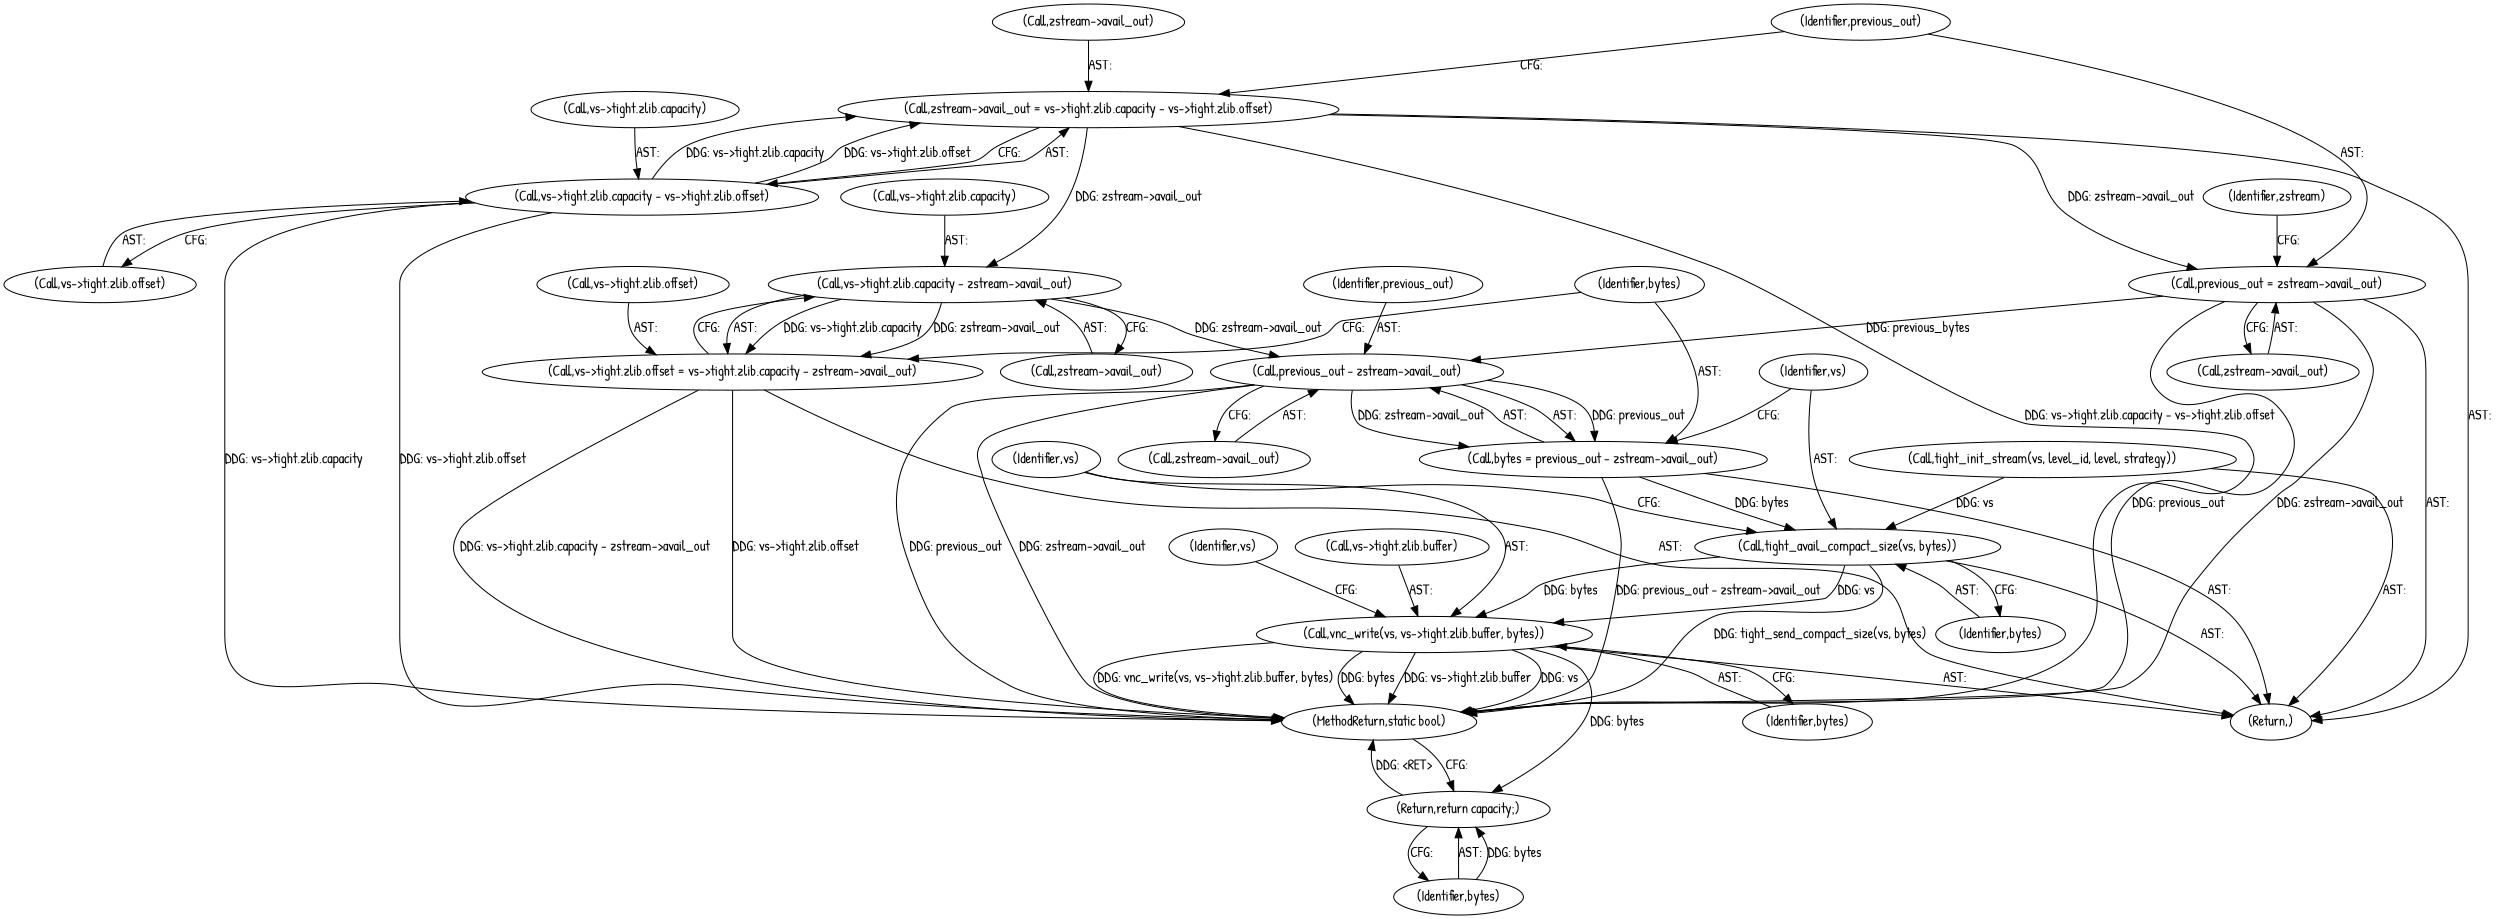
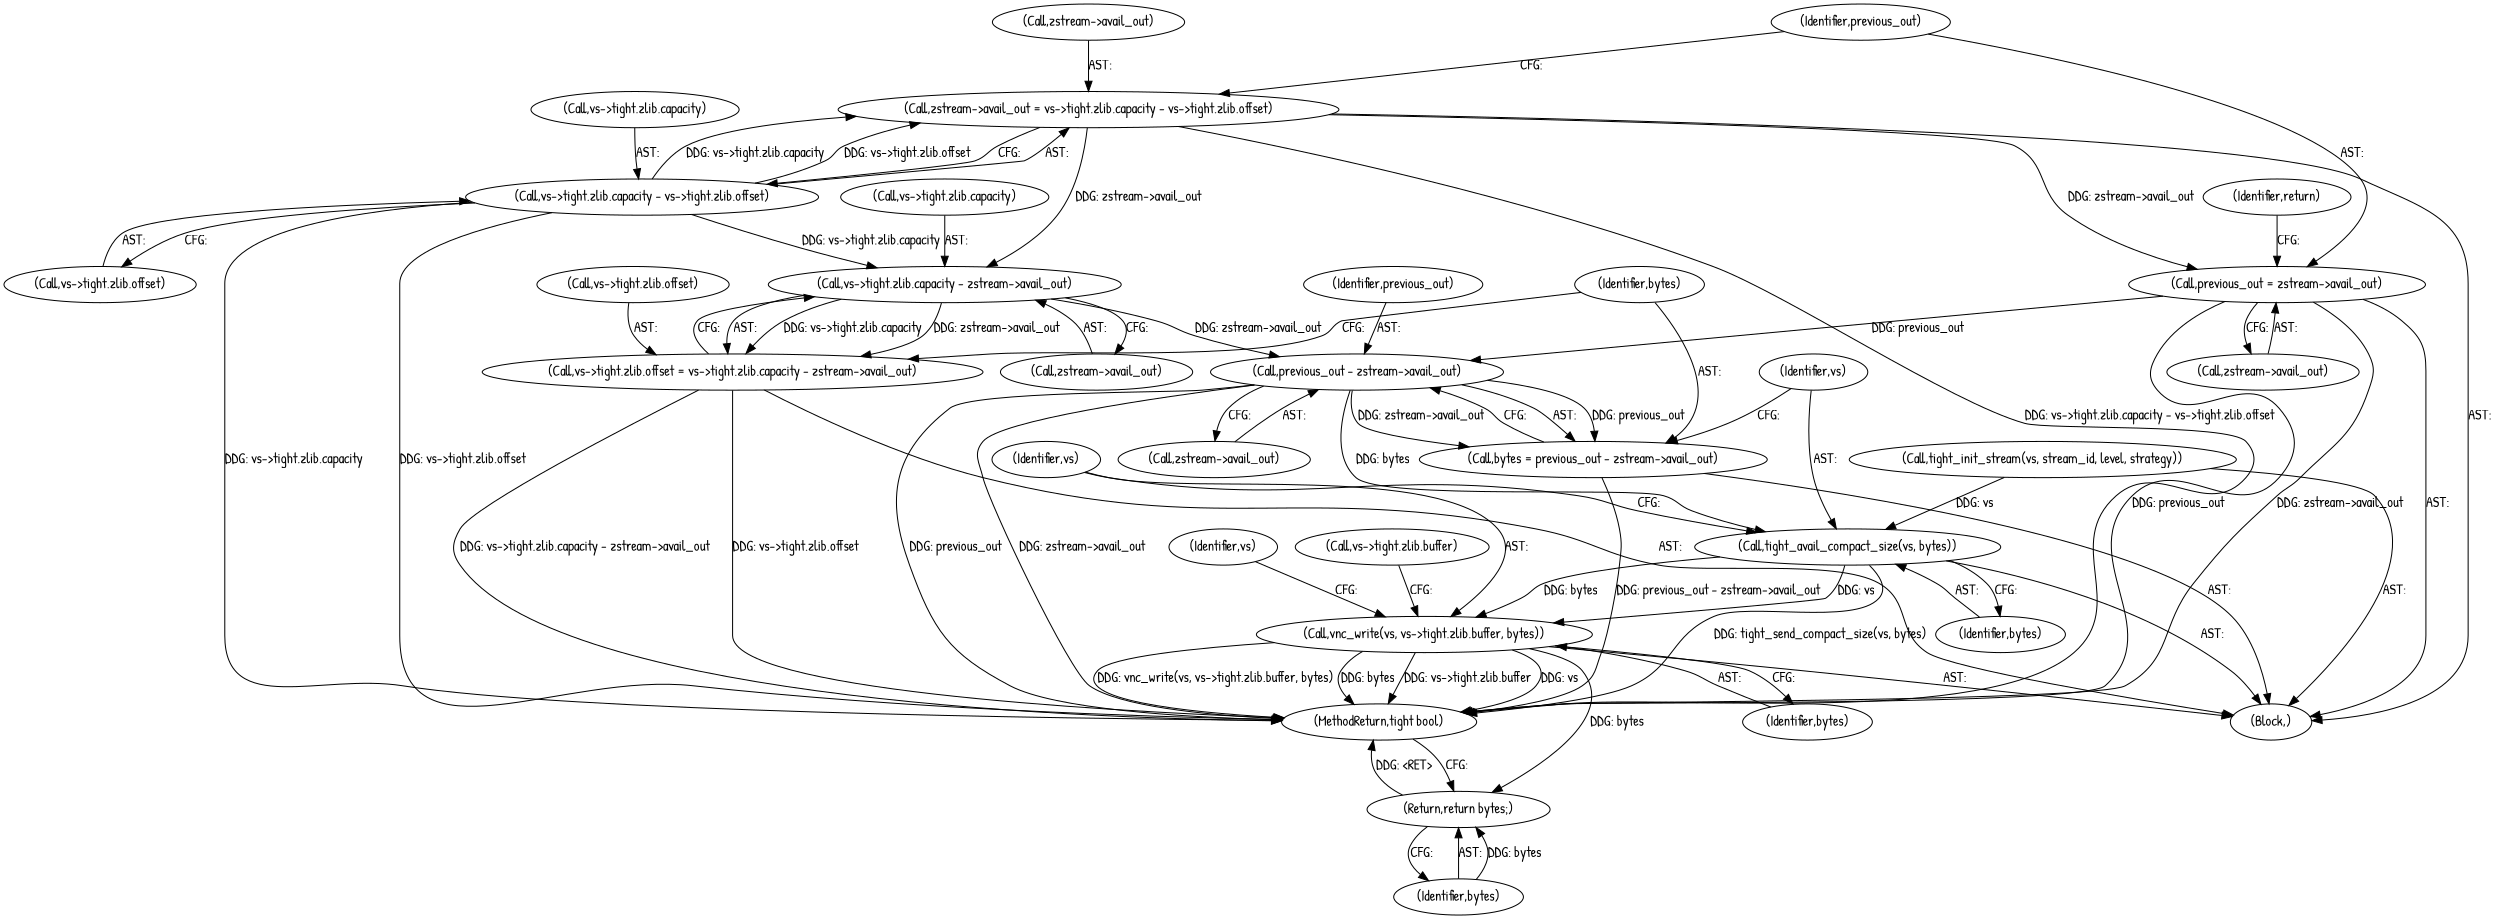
node "(Identifier,zstream)": label "(Identifier,zstream)" -> "(Identifier,return)"
edge "(Call,vs->tight.zlib.capacity - vs->tight.zlib.offset)" -> "(Call,vs->tight.zlib.capacity - zstream->avail_out)": added, label "DDG: vs->tight.zlib.capacity"
edge "(Call,previous_out = zstream->avail_out)" -> "(Call,previous_out - zstream->avail_out)": label "DDG: previous_bytes" -> "DDG: previous_out"
edge "(Call,bytes = previous_out - zstream->avail_out)" -> "(Call,previous_out - zstream->avail_out)": label "AST: " -> "CFG: "
node "(Call,tight_init_stream(vs, level_id, level, strategy))": label "(Call,tight_init_stream(vs, level_id, level, strategy))" -> "(Call,tight_init_stream(vs, stream_id, level, strategy))"
edge "(Call,bytes = previous_out - zstream->avail_out)" -> "(Call,tight_avail_compact_size(vs, bytes))": now "(Call,previous_out - zstream->avail_out)" -> "(Call,tight_avail_compact_size(vs, bytes))"
edge "(Call,vs->tight.zlib.buffer)" -> "(Call,vnc_write(vs, vs->tight.zlib.buffer, bytes))": label "AST: " -> "CFG: "
node "(MethodReturn,static bool)": label "(MethodReturn,static bool)" -> "(MethodReturn,tight bool)"
node "(Return,)": label "(Return,)" -> "(Block,)"
node "(Return,return capacity;)": label "(Return,return capacity;)" -> "(Return,return bytes;)"
